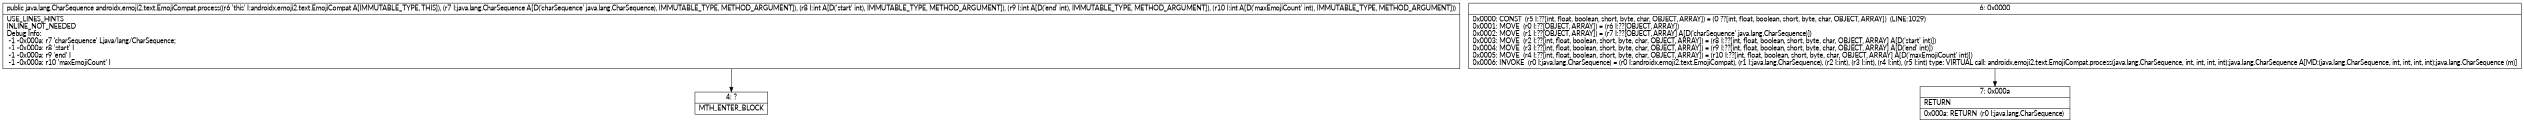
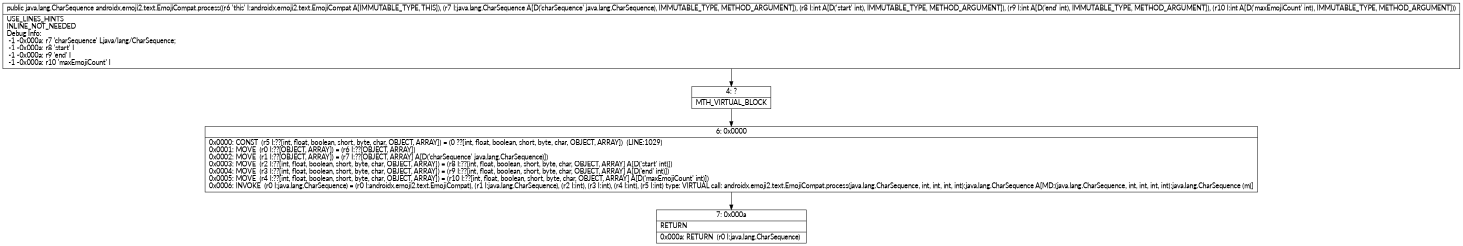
node "4: ?": text "MTH_ENTER_BLOCK" -> "MTH_VIRTUAL_BLOCK"
edge "4: ?" -> "6: 0x0000": added
